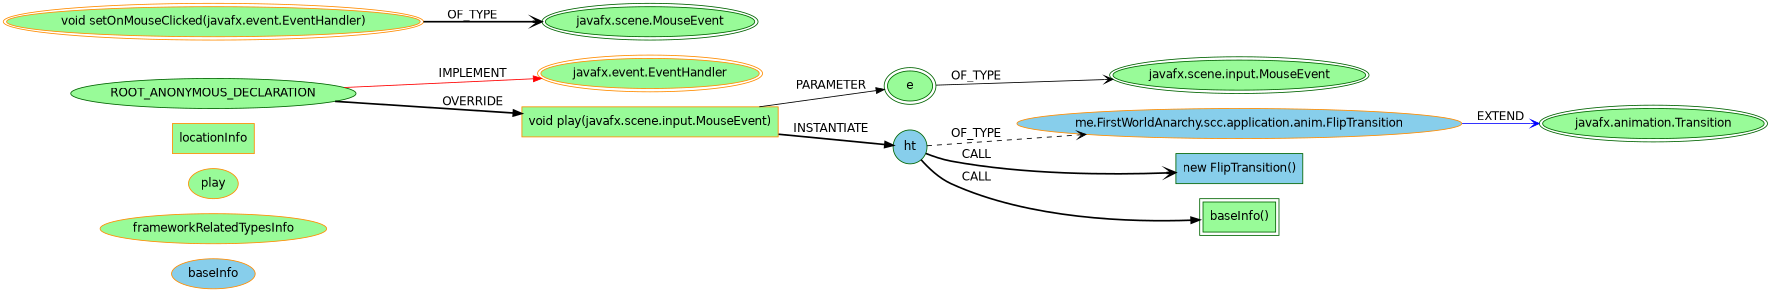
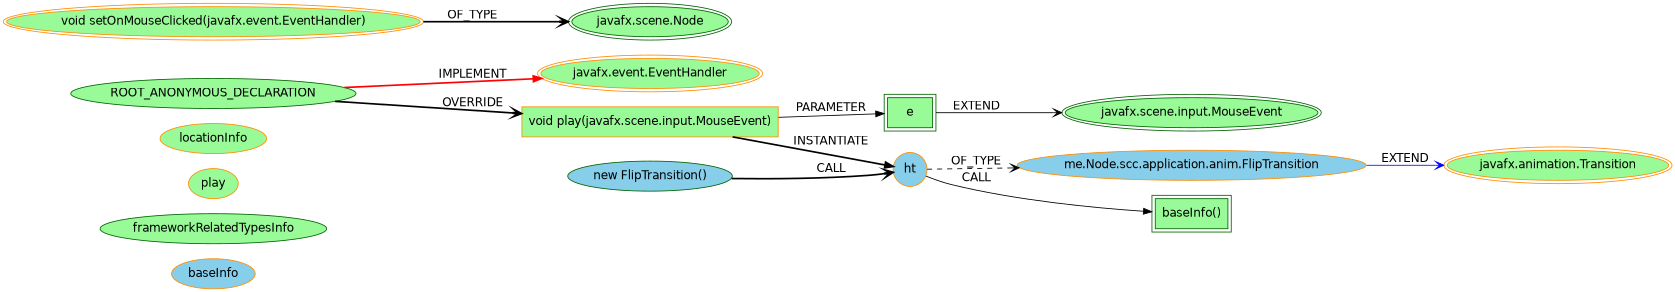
node "javafx.scene.MouseEvent": label "javafx.scene.MouseEvent" -> "javafx.scene.Node"
edge "e" -> "javafx.scene.input.MouseEvent": label "OF_TYPE" -> "EXTEND"
edge "ROOT_ANONYMOUS_DECLARATION" -> "javafx.event.EventHandler": style solid -> bold
node "e": shape ellipse -> box
edge "ROOT_ANONYMOUS_DECLARATION" -> "void play(javafx.scene.input.MouseEvent)": arrowhead normal -> vee
node "me.FirstWorldAnarchy.scc.application.anim.FlipTransition": label "me.FirstWorldAnarchy.scc.application.anim.FlipTransition" -> "me.Node.scc.application.anim.FlipTransition"
node "javafx.animation.Transition": color darkgreen -> darkorange
node "locationInfo": shape box -> ellipse
node "ht": color darkgreen -> darkorange
node "new FlipTransition()": shape box -> ellipse
edge "ht" -> "new FlipTransition()": reversed
edge "ht" -> "baseInfo()": style bold -> solid
node "frameworkRelatedTypesInfo": color darkorange -> darkgreen
